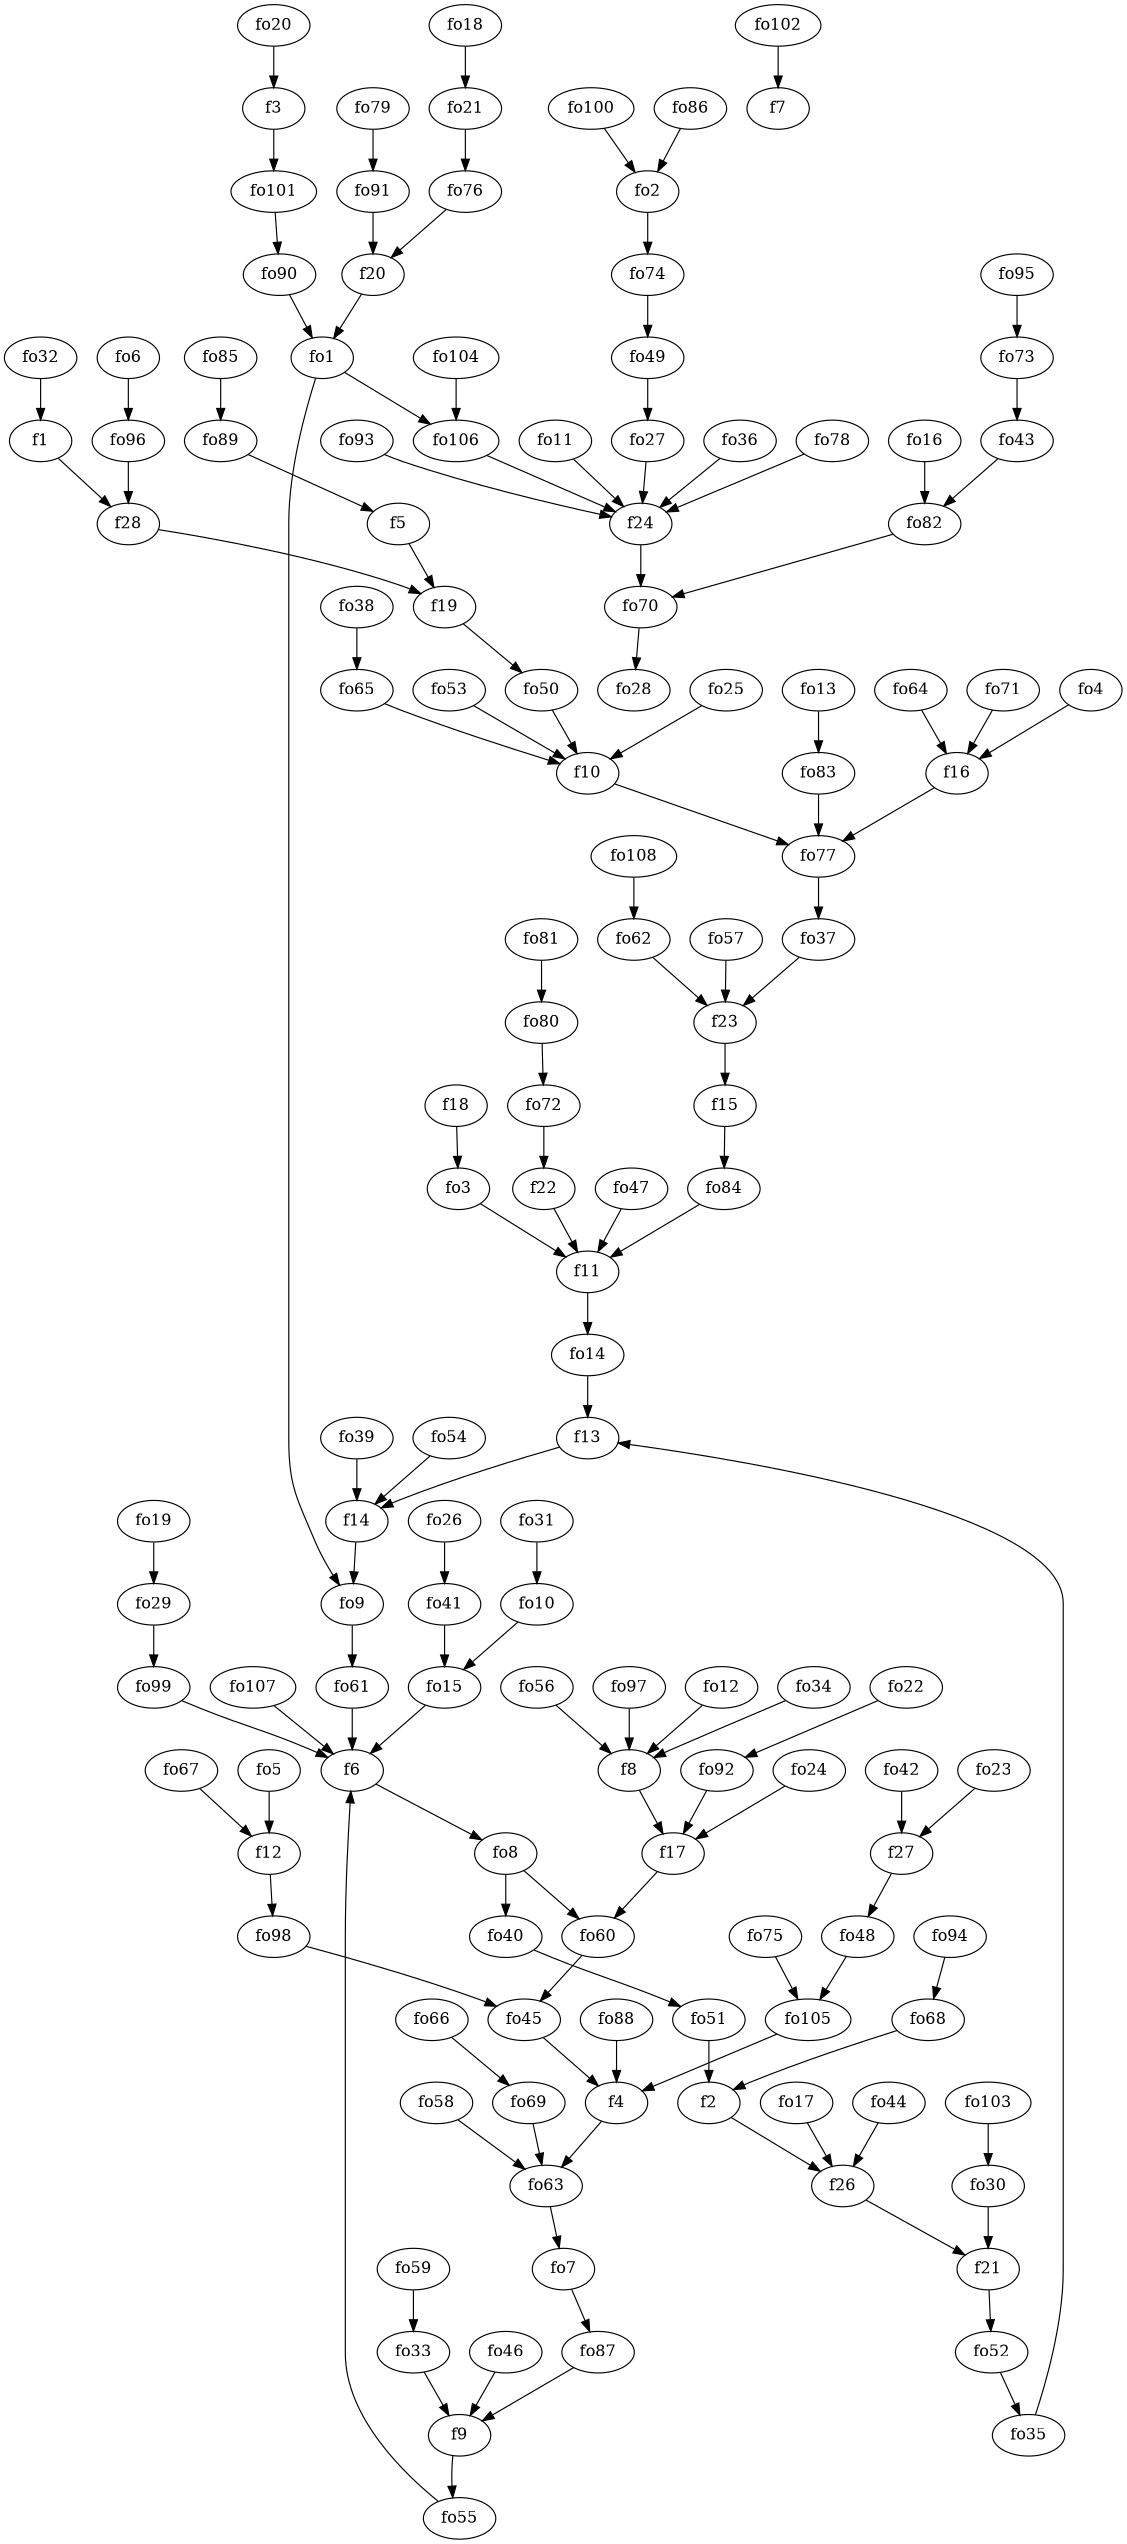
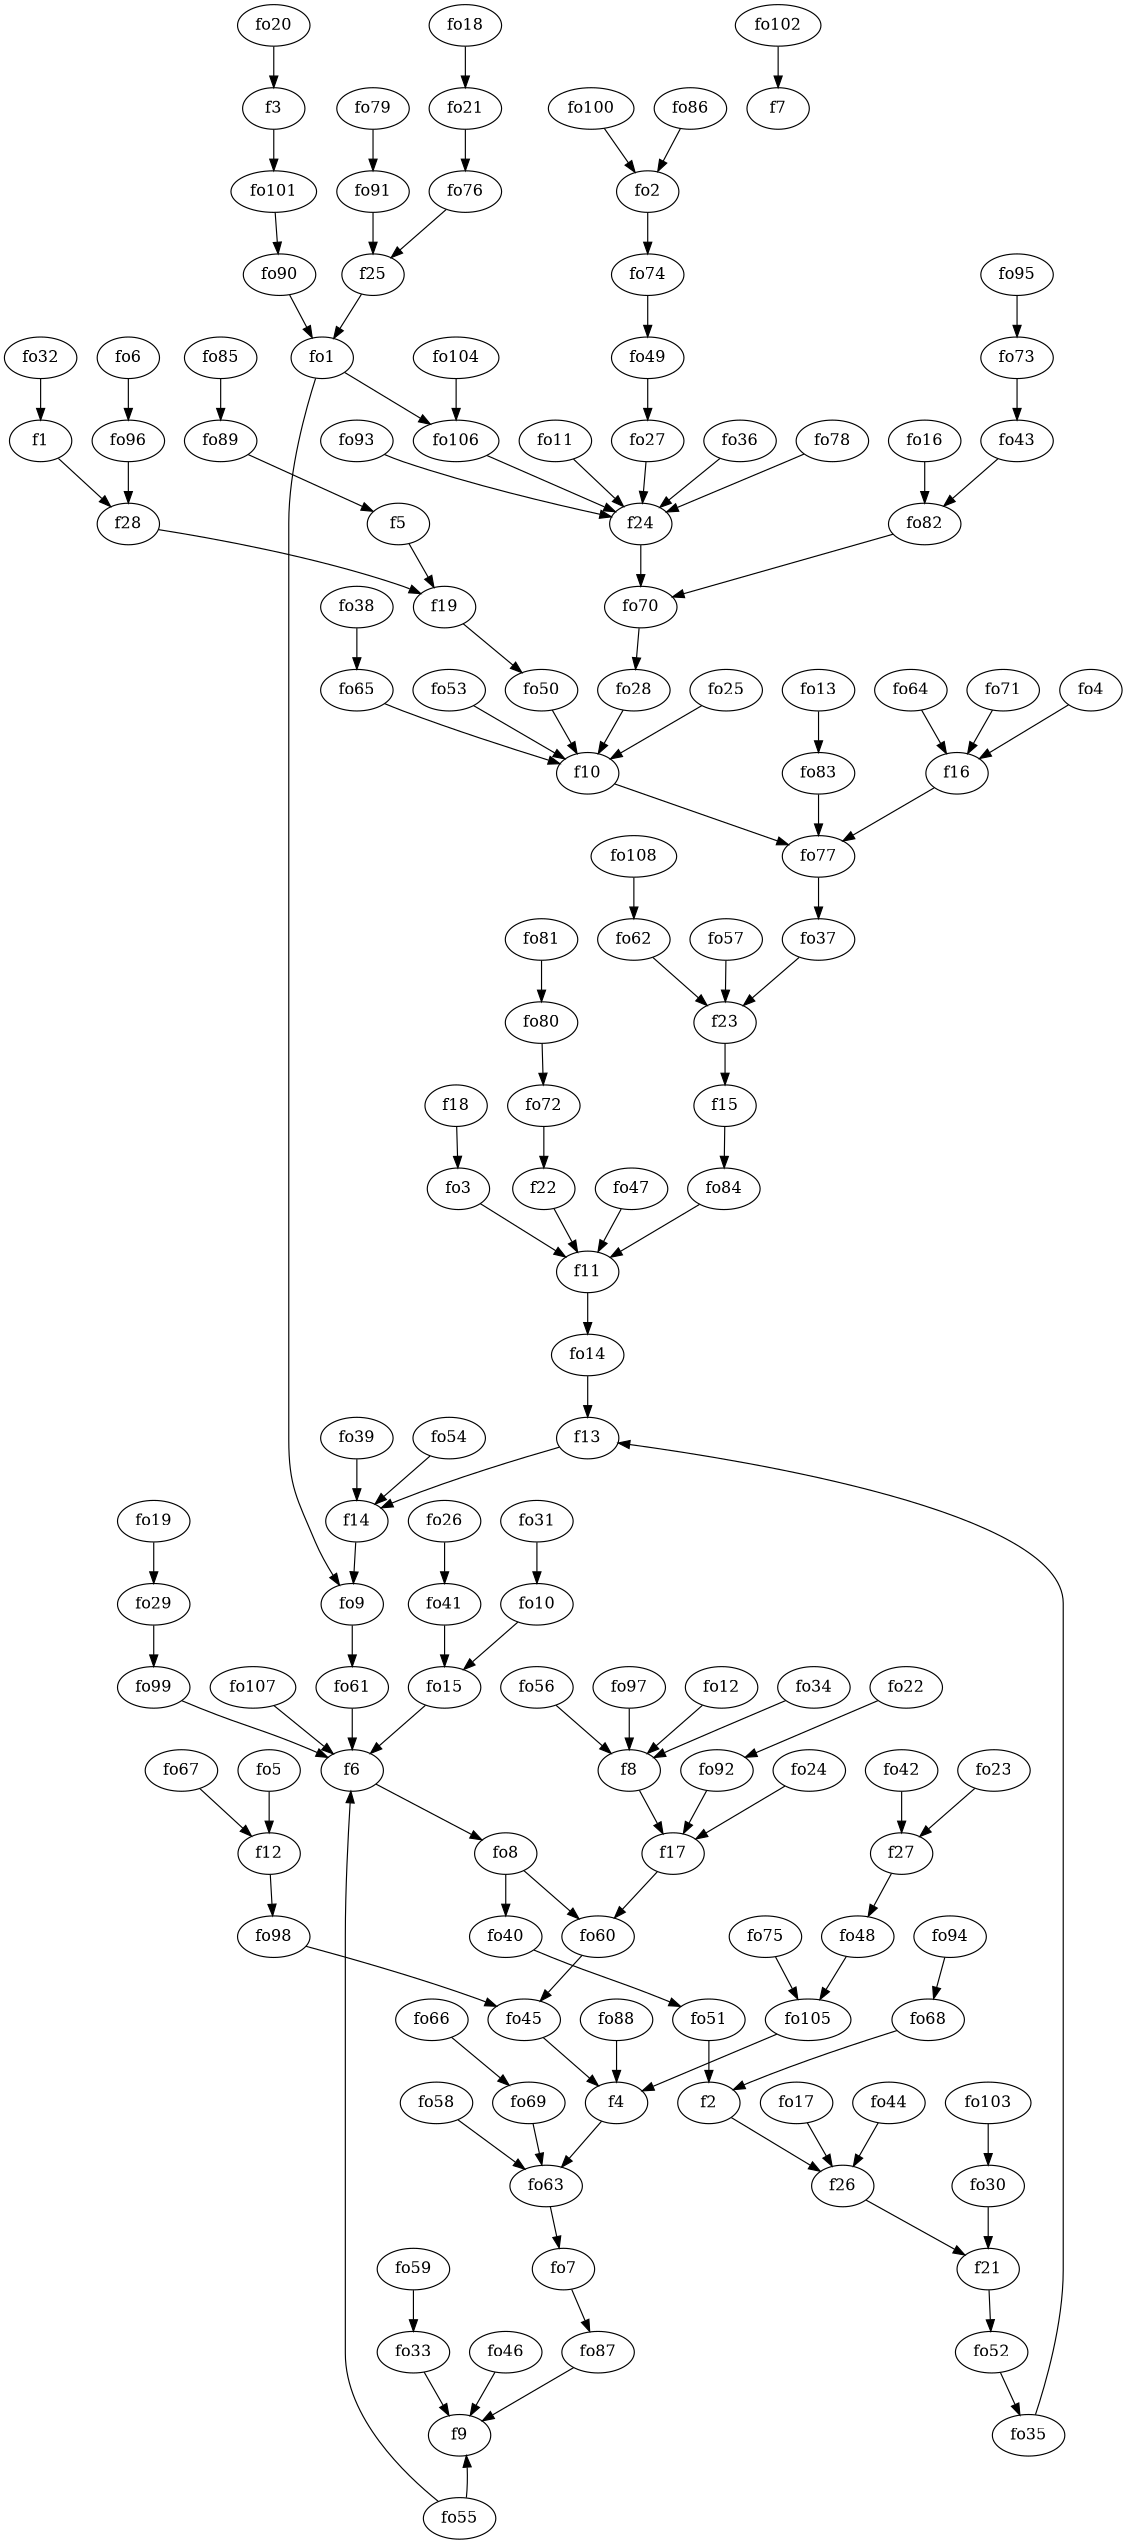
node "f20": label "f20" -> "f25"
edge "fo28" -> "f10": added
edge "f9" -> "fo55": reversed
